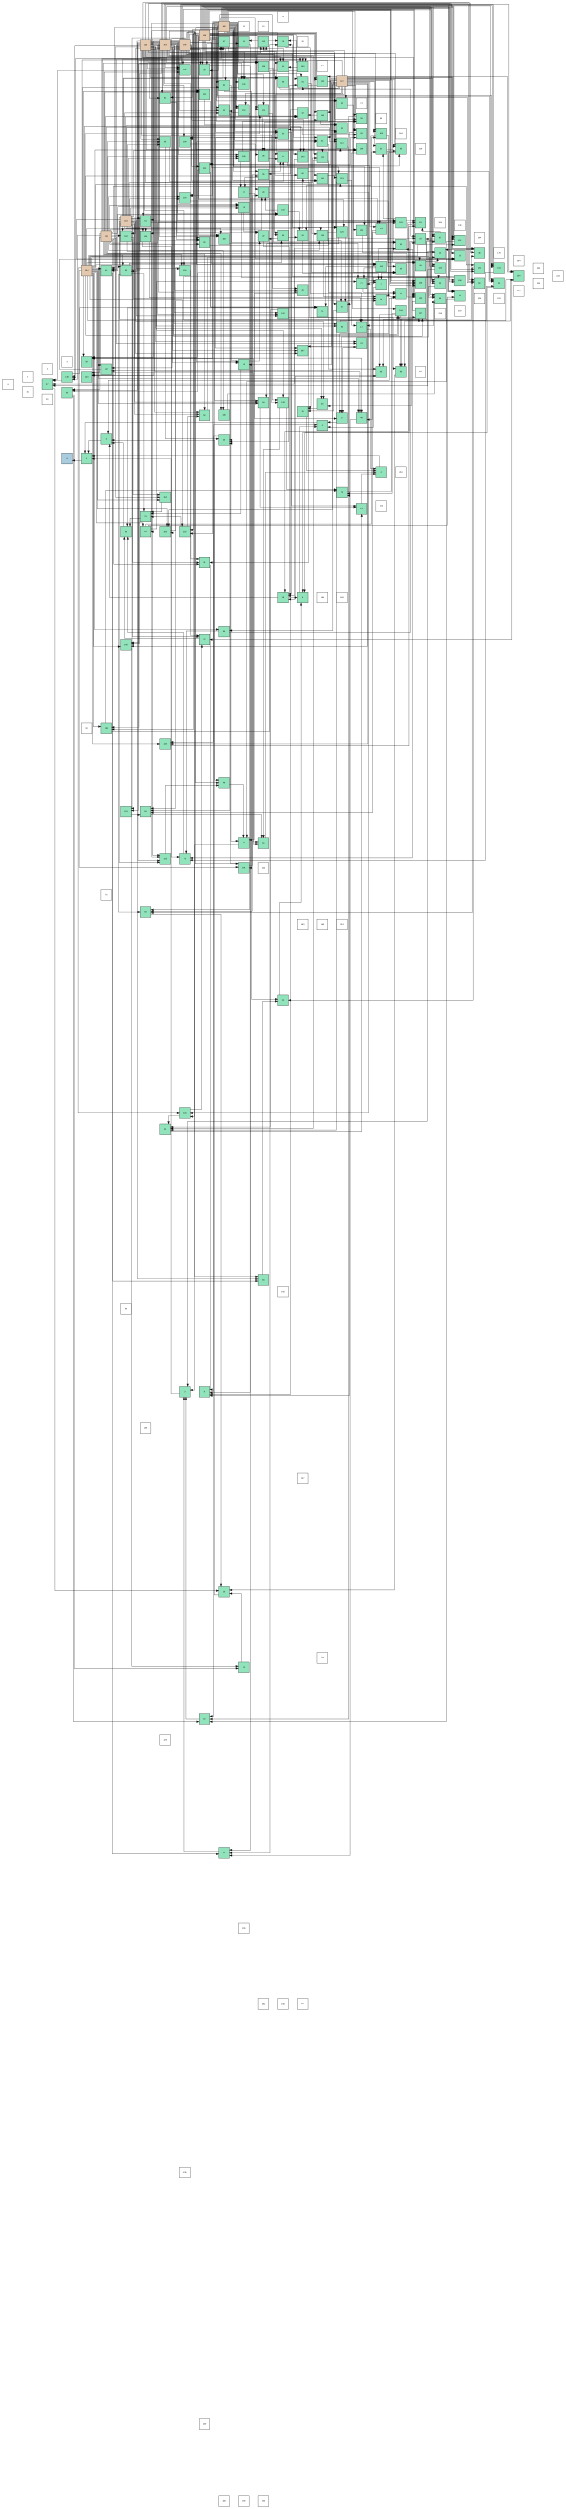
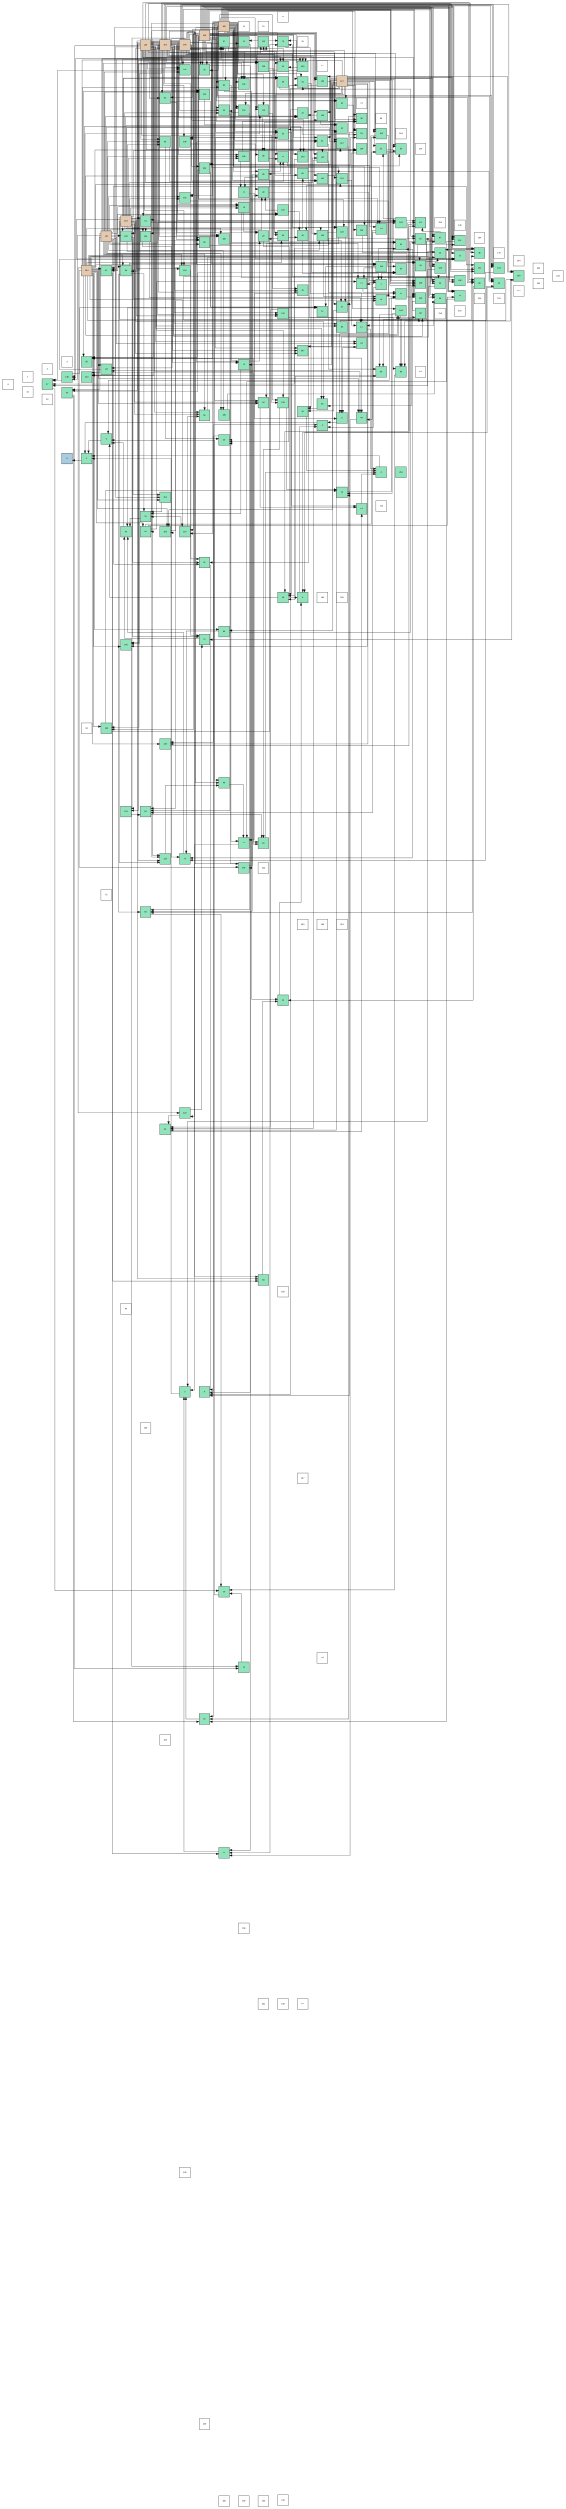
node "216": fillcolor #ffffff -> #91e3bb
edge "167" -> "123": removed
node "210": added
